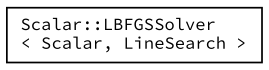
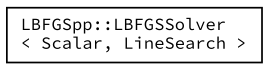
node "Scalar::LBFGSSolver < Scalar, LineSearch >": label "Scalar::LBFGSSolver < Scalar, LineSearch >" -> "LBFGSpp::LBFGSSolver < Scalar, LineSearch >"
